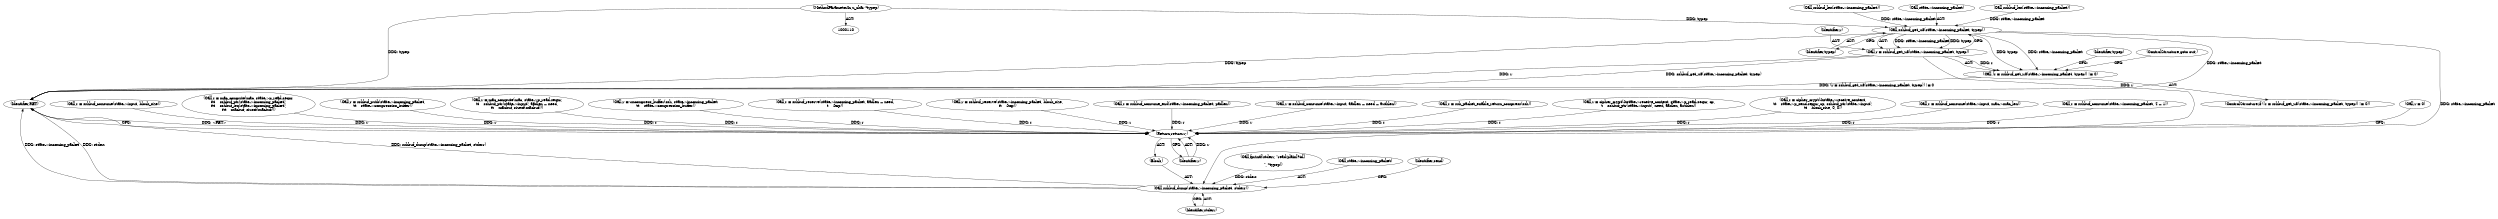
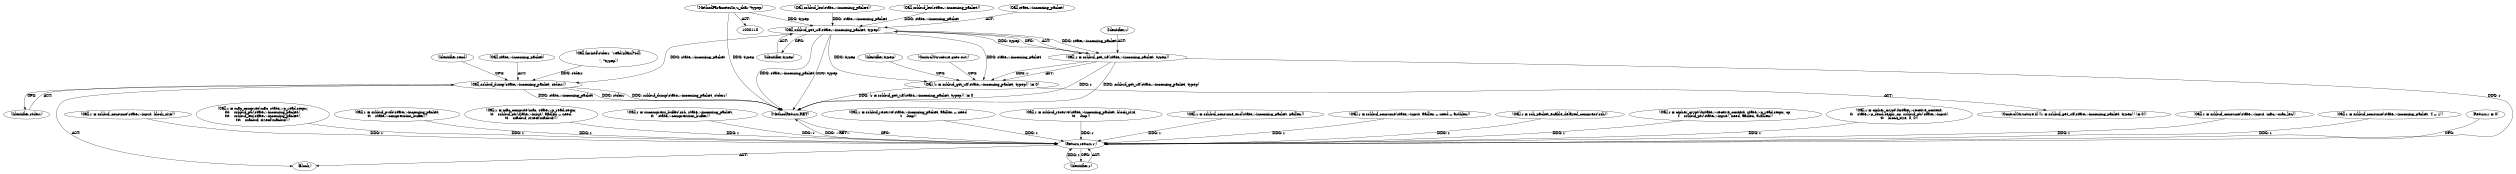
node "(Identifier,RET)": label "(Identifier,RET)" -> "(MethodReturn,RET)"
node "(Call,r = ssh_packet_enable_return_compress(ssh))": label "(Call,r = ssh_packet_enable_return_compress(ssh))" -> "(Call,r = ssh_packet_enable_delayed_compress(ssh))"
node "(Call,r = 0)": label "(Call,r = 0)" -> "(Return,r = 0)"
edge "(Block,)" -> "(Call,sshbuf_dump(state->incoming_packet, stderr))": reversed
